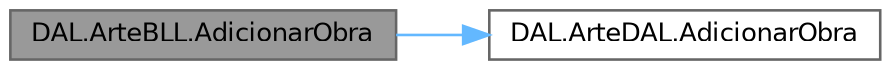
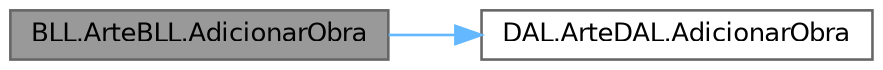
node "DAL.ArteBLL.AdicionarObra": label "DAL.ArteBLL.AdicionarObra" -> "BLL.ArteBLL.AdicionarObra"
